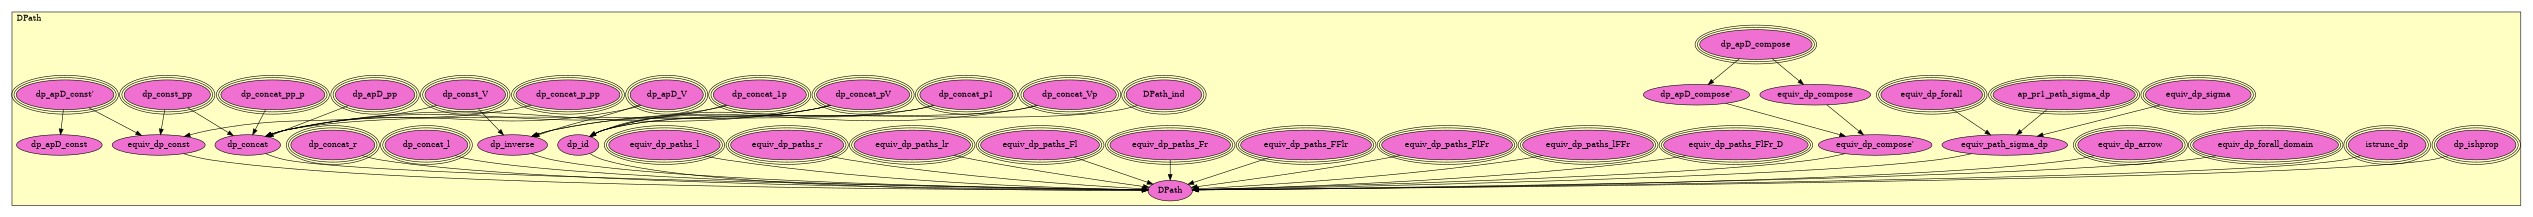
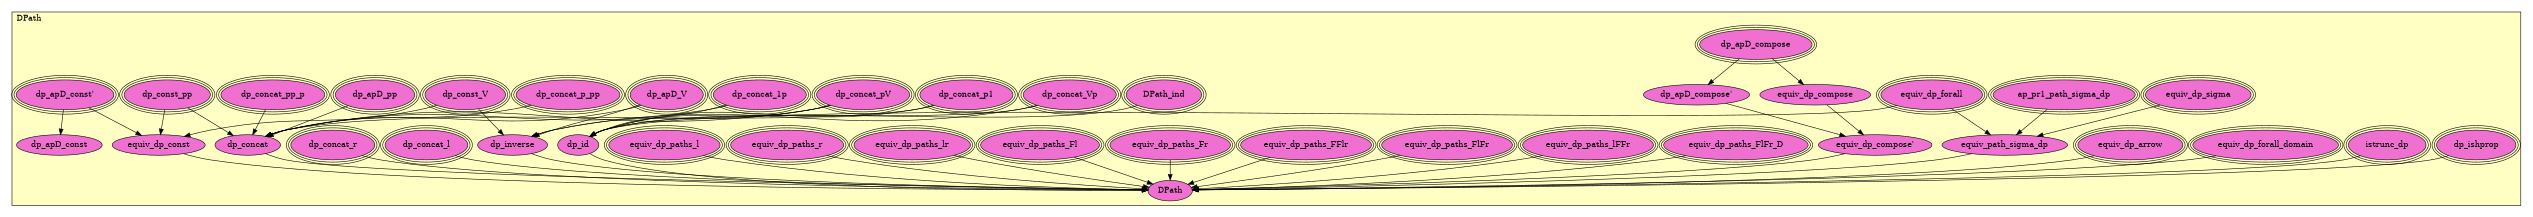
edge "equiv_dp_forall" -> "dp_id": added
